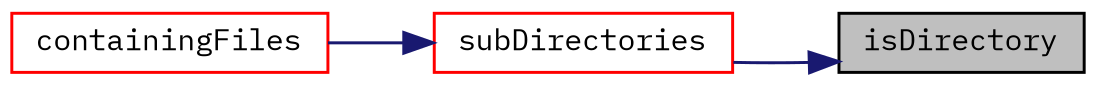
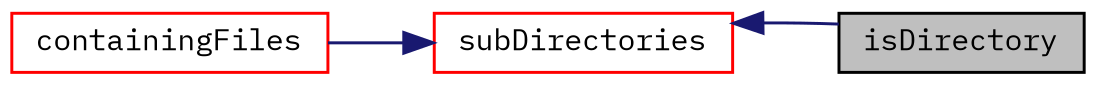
edge "subDirectories" -> "isDirectory": reversed
